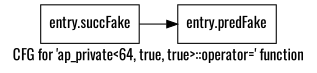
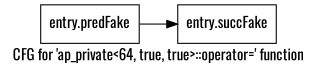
edge "entry.succFake" -> "entry.predFake": reversed
